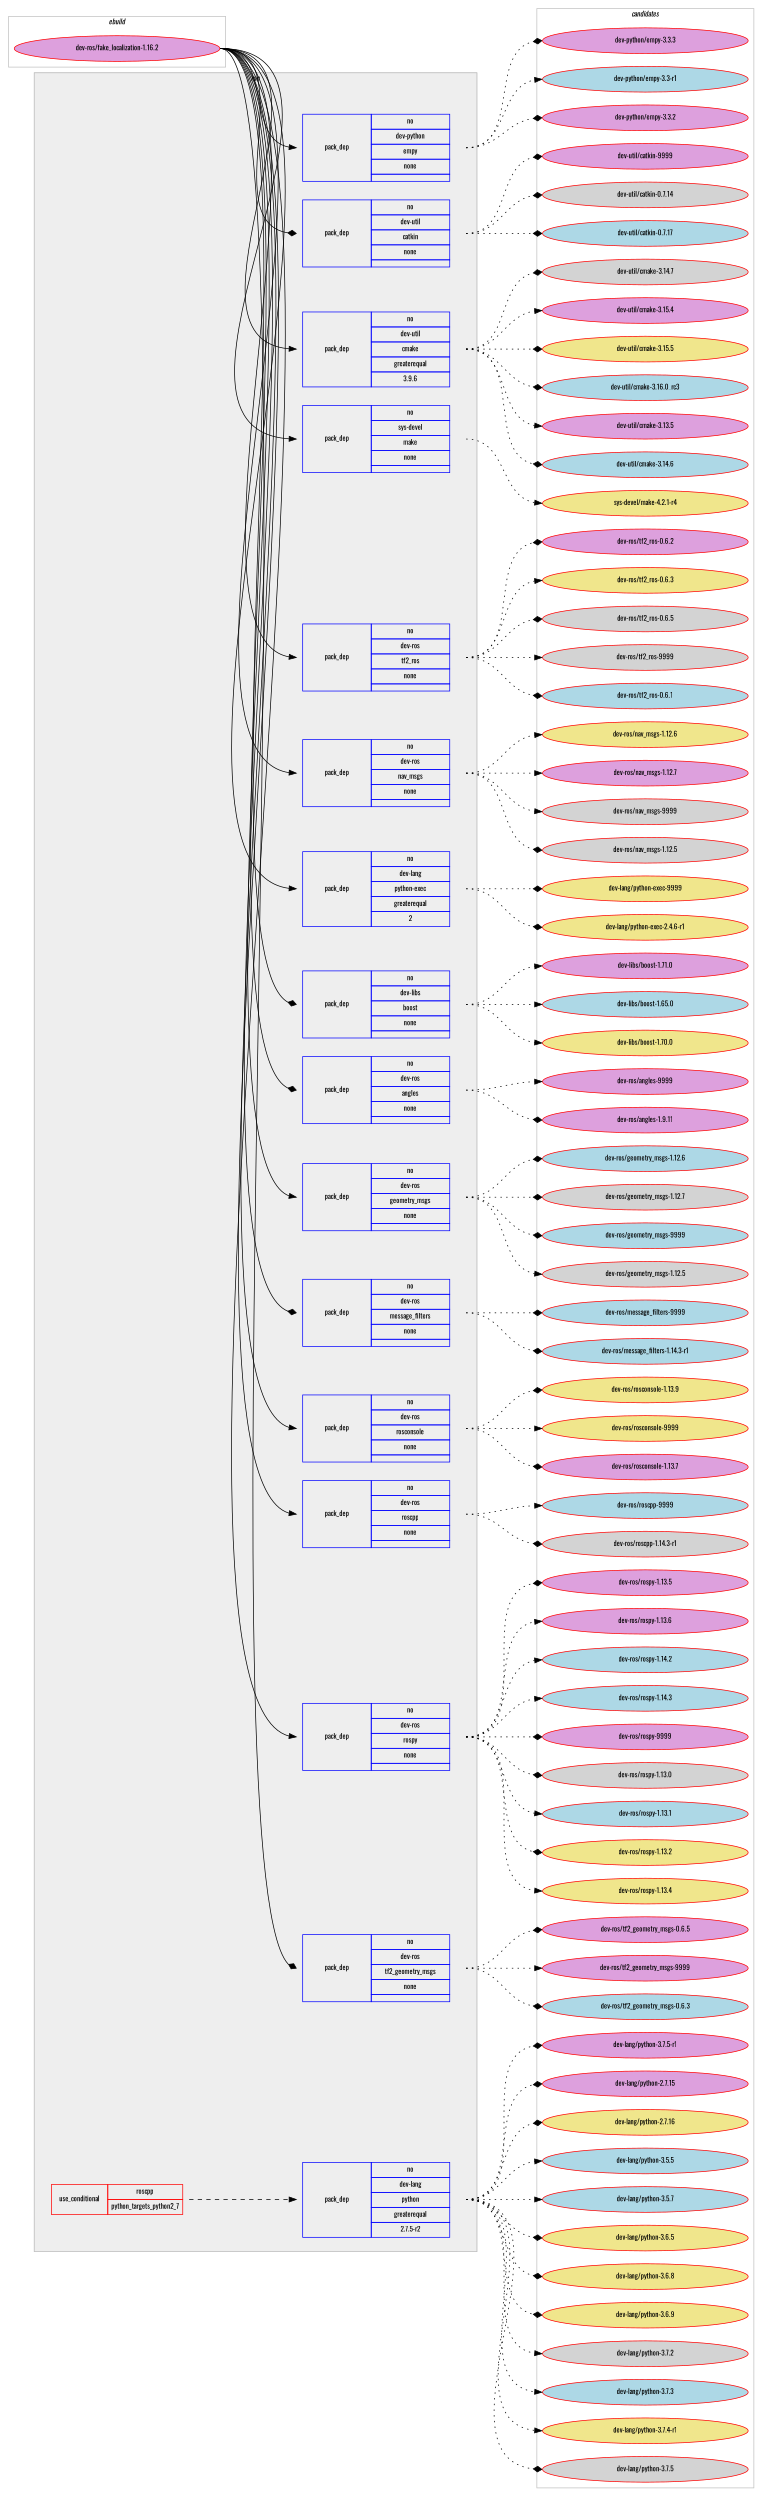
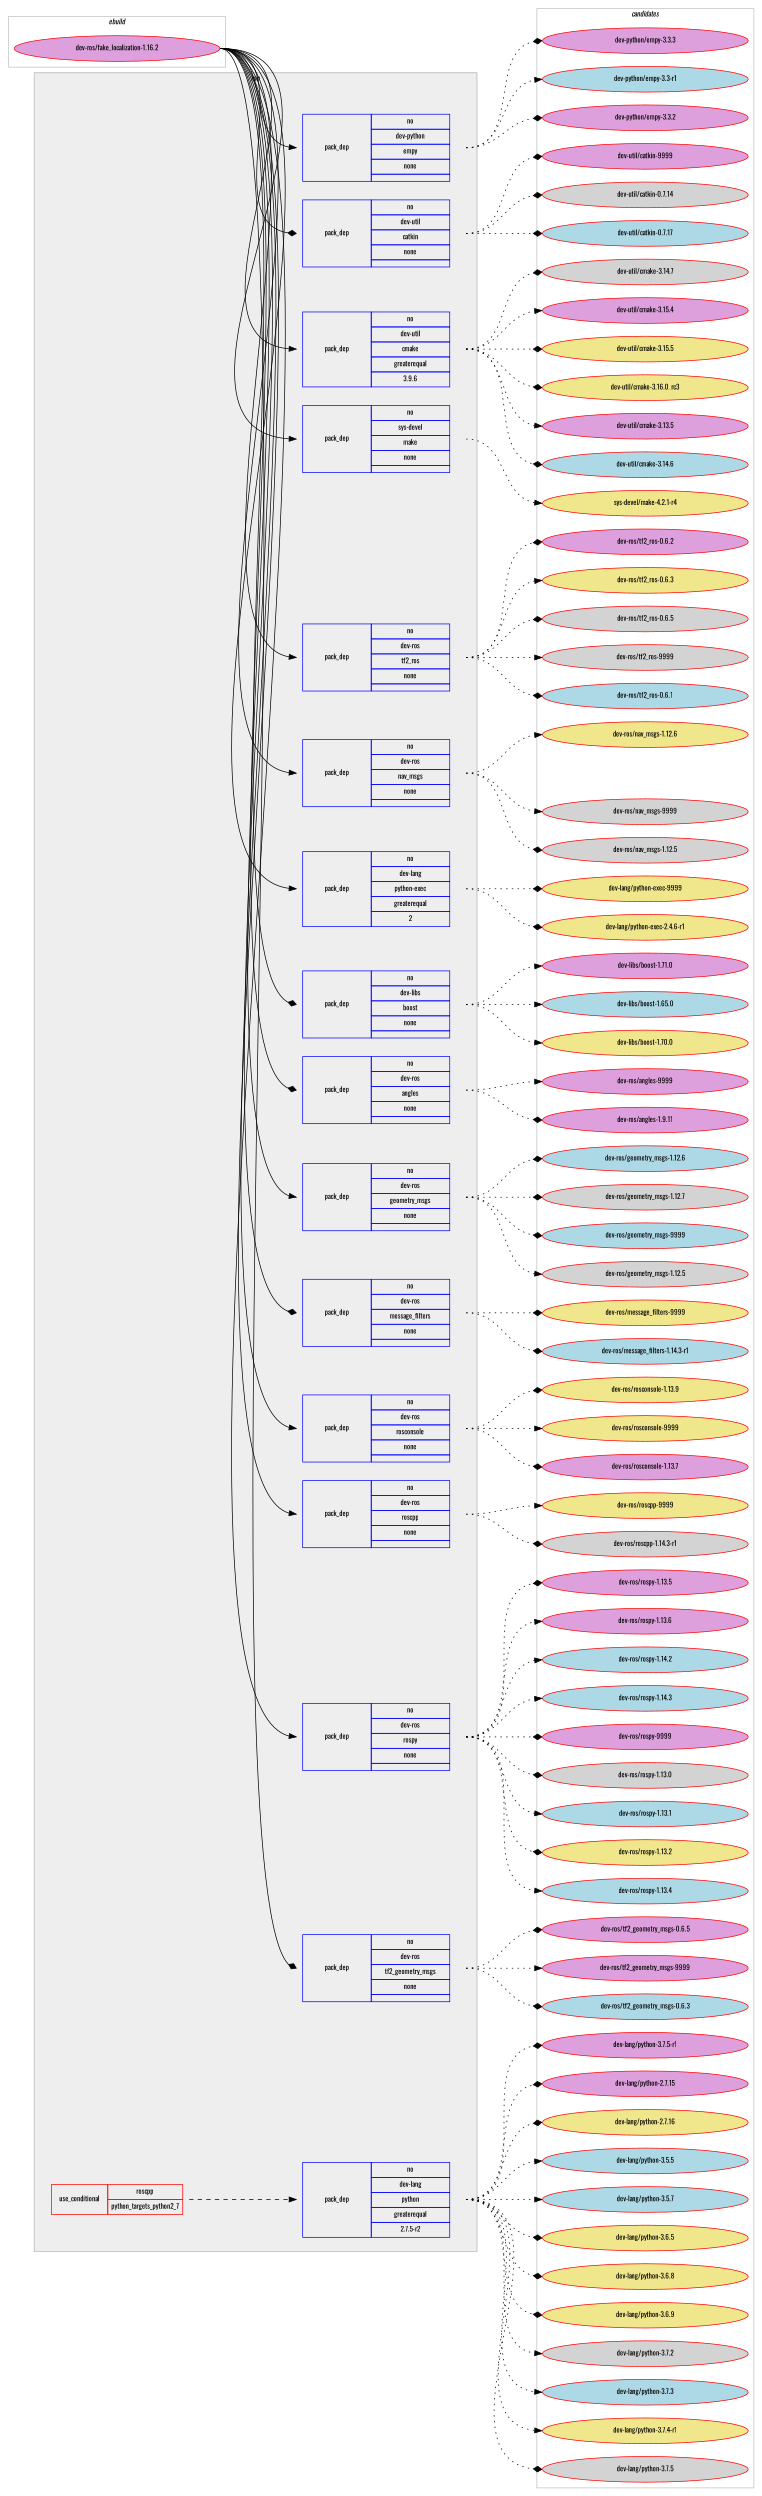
node "dev-util/cmake-3.16.0_rc3": fillcolor lightblue -> khaki
node "dev-ros/nav_msgs-1.12.7": removed
node "dev-ros/message_filters-9999": fillcolor lightblue -> khaki
node "dev-ros/roscpp-9999": fillcolor lightblue -> khaki
node "dev-ros/rospy-1.13.4": fillcolor khaki -> lightblue
